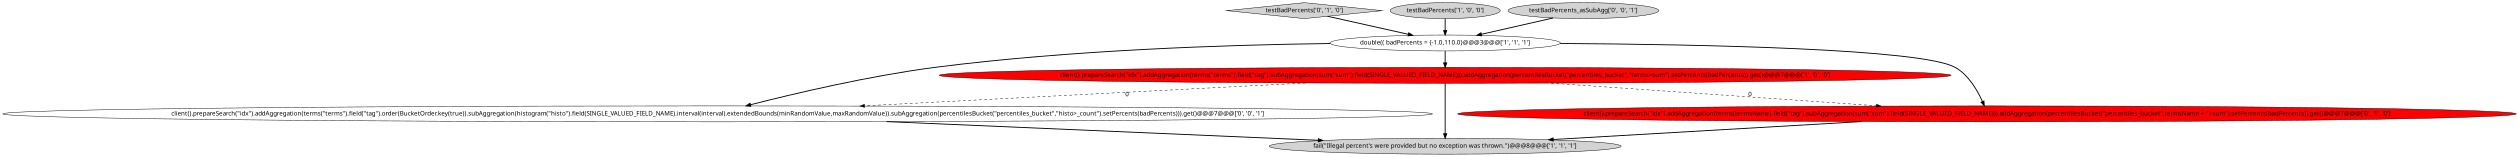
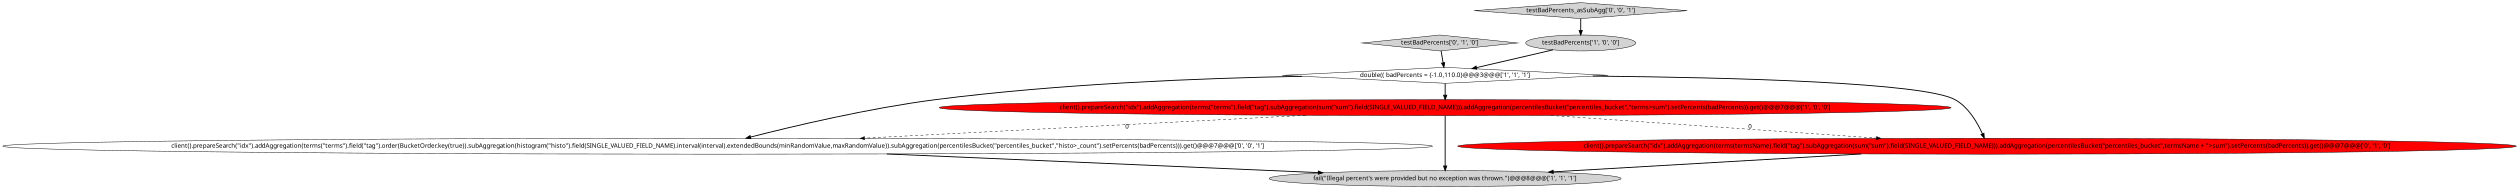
node "testBadPercents_asSubAgg['0', '0', '1']": shape ellipse -> diamond
edge "testBadPercents_asSubAgg['0', '0', '1']" -> "double(( badPercents = {-1.0,110.0}@@@3@@@['1', '1', '1']": now "testBadPercents_asSubAgg['0', '0', '1']" -> "testBadPercents['1', '0', '0']"
node "double(( badPercents = {-1.0,110.0}@@@3@@@['1', '1', '1']": shape ellipse -> diamond
